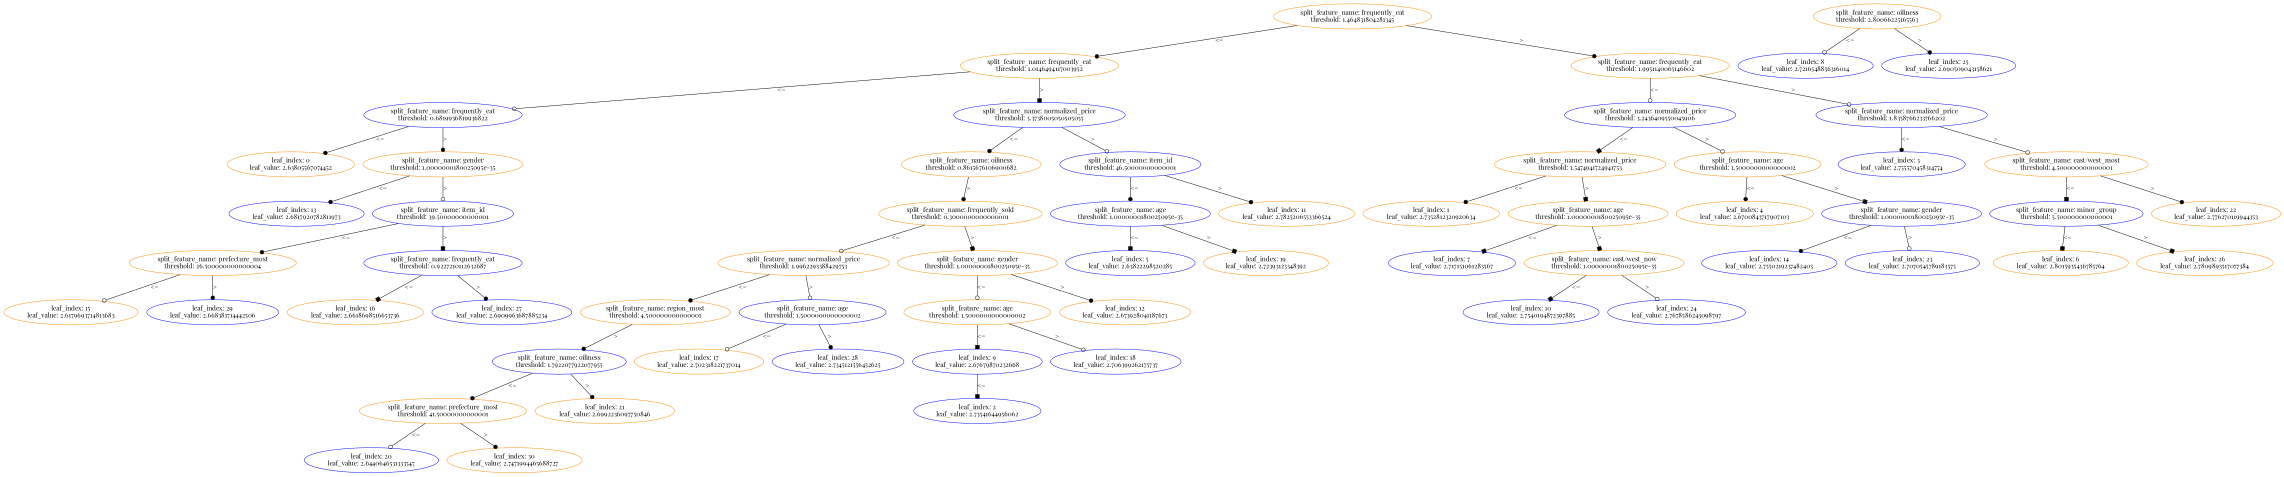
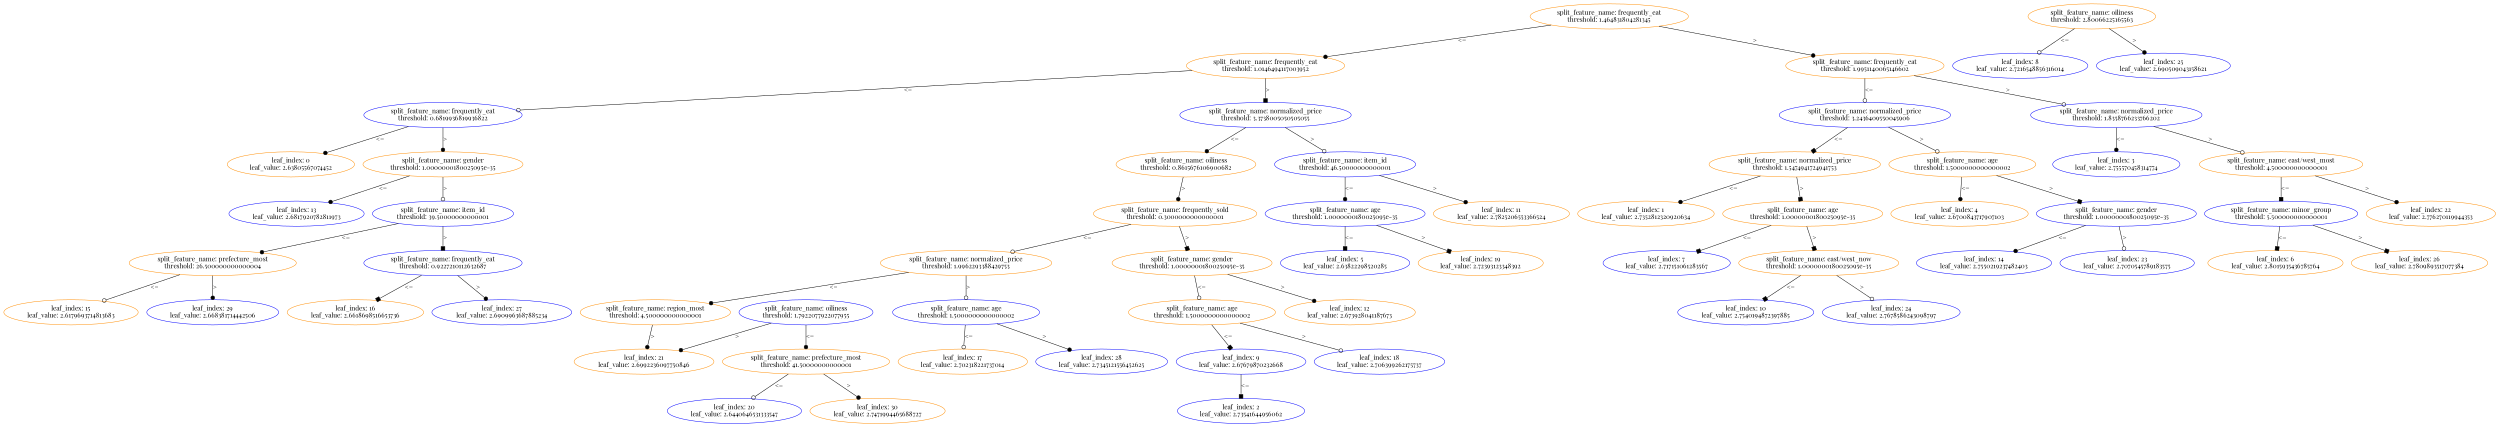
edge "split_feature_name: region_most threshold: 4.500000000000001" -> "split_feature_name: oiliness threshold: 1.7922077922077955": now "split_feature_name: region_most threshold: 4.500000000000001" -> "leaf_index: 21 leaf_value: 2.6992236097750846"
